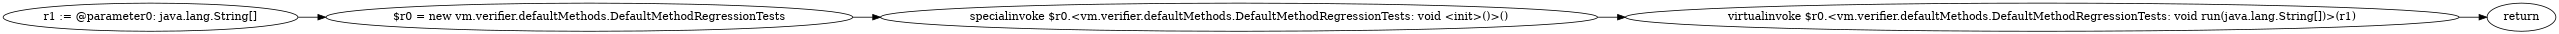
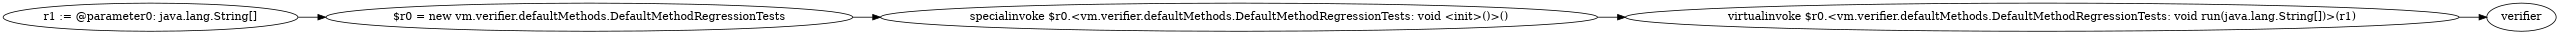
node "return": label "return" -> "verifier"
